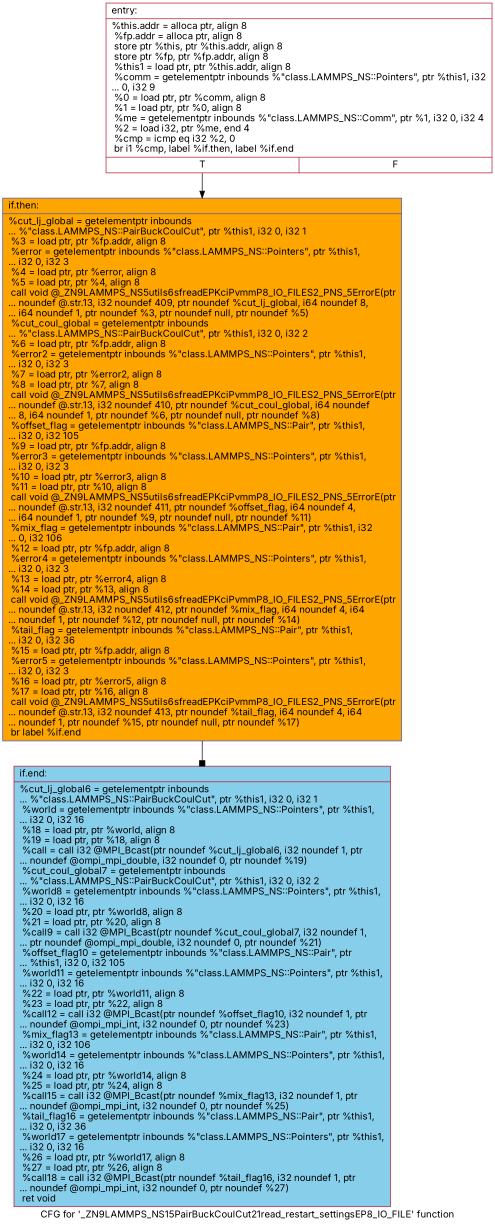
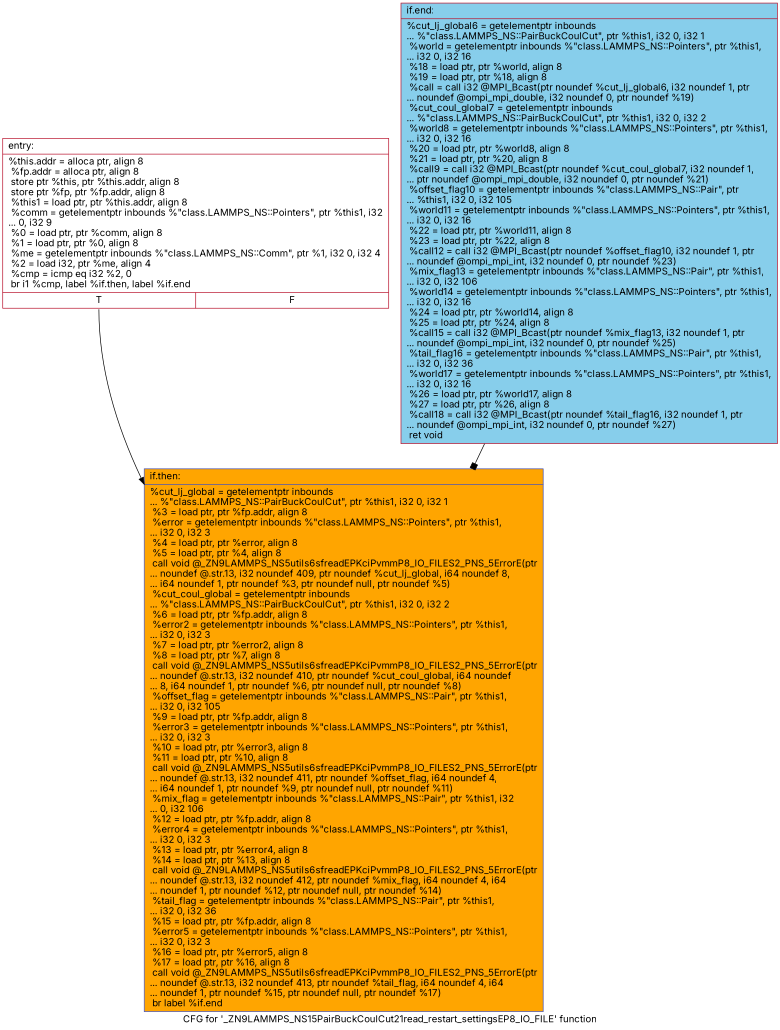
node "entry:": text "%2 = load i32, ptr %me, end 4" -> "%2 = load i32, ptr %me, align 4"
edge "if.then:" -> "if.end:": reversed
